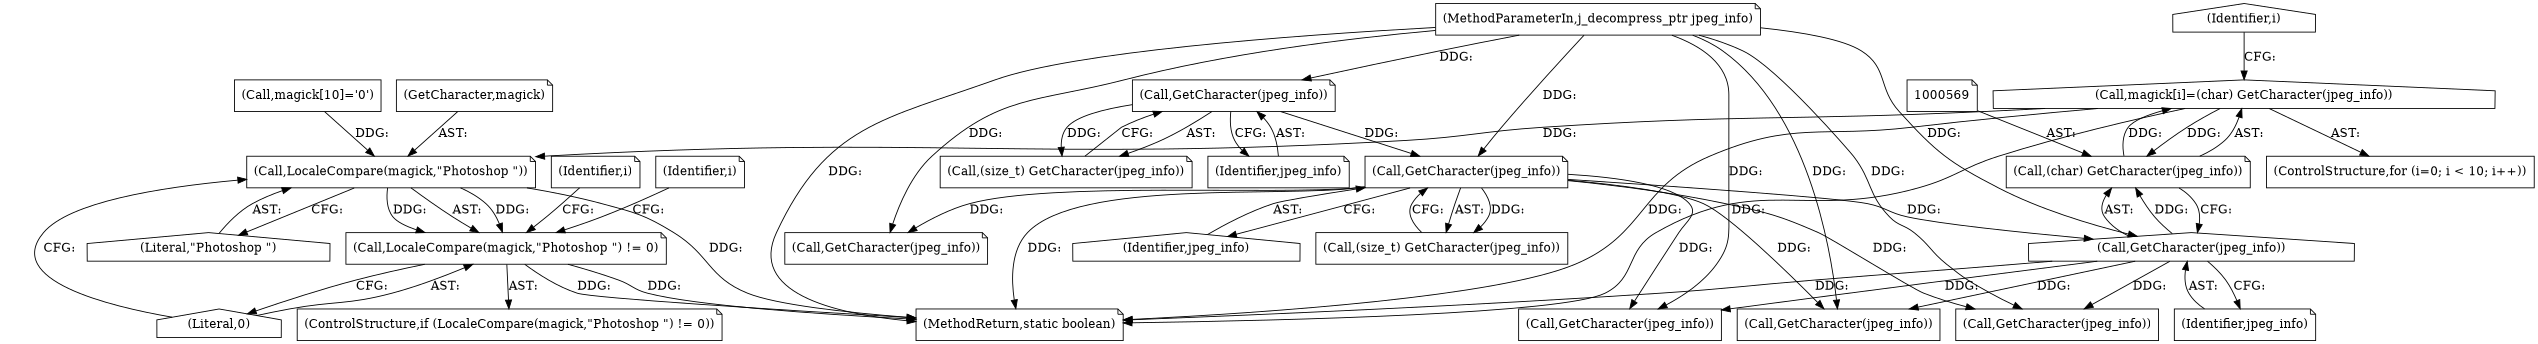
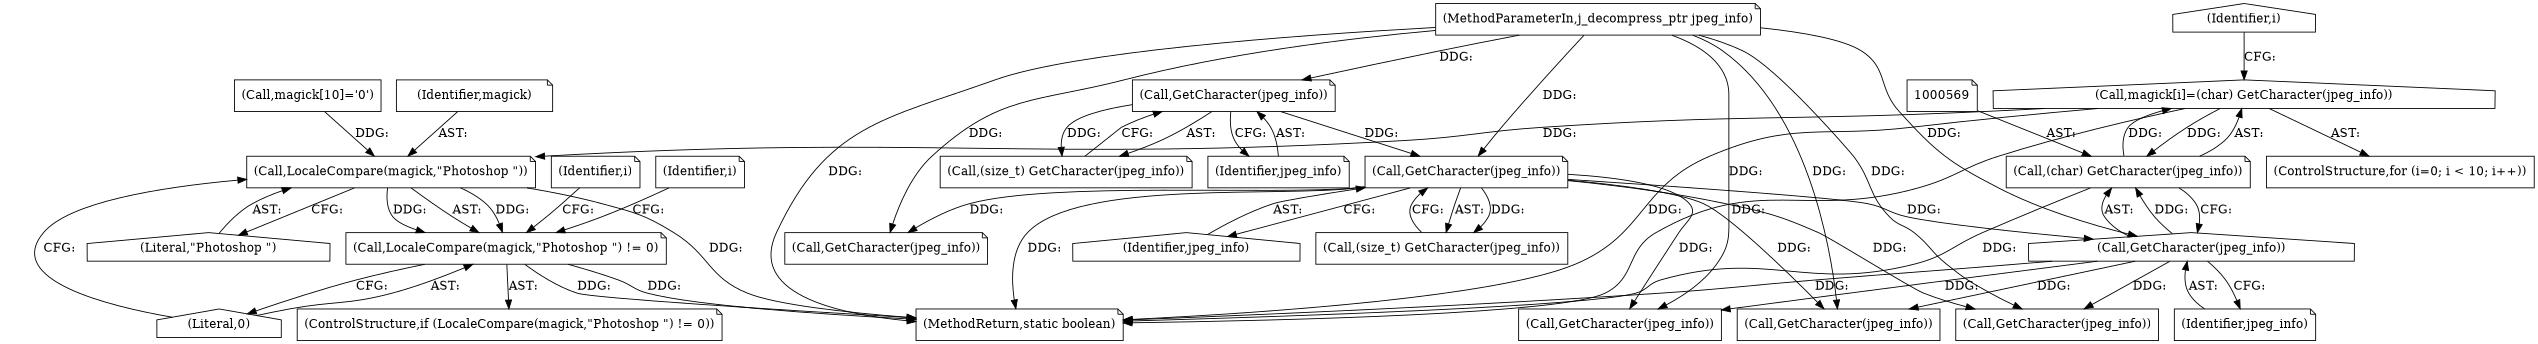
node "(GetCharacter,magick)": label "(GetCharacter,magick)" -> "(Identifier,magick)"
edge "(Call,(char) GetCharacter(jpeg_info))" -> "(MethodReturn,static boolean)": added, label "DDG:"
